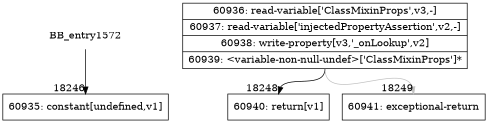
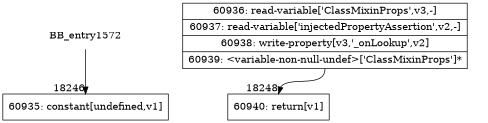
node "60941: exceptional-return": removed
